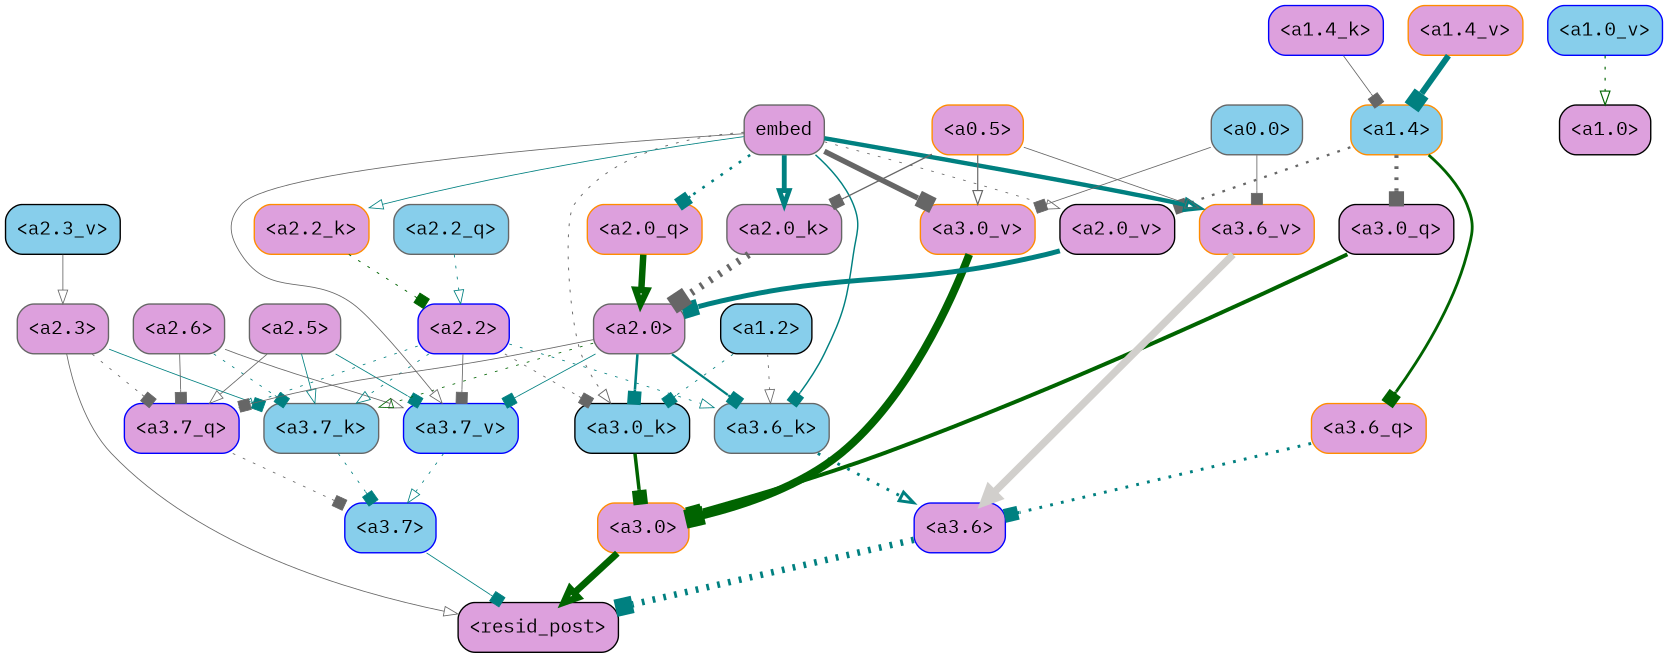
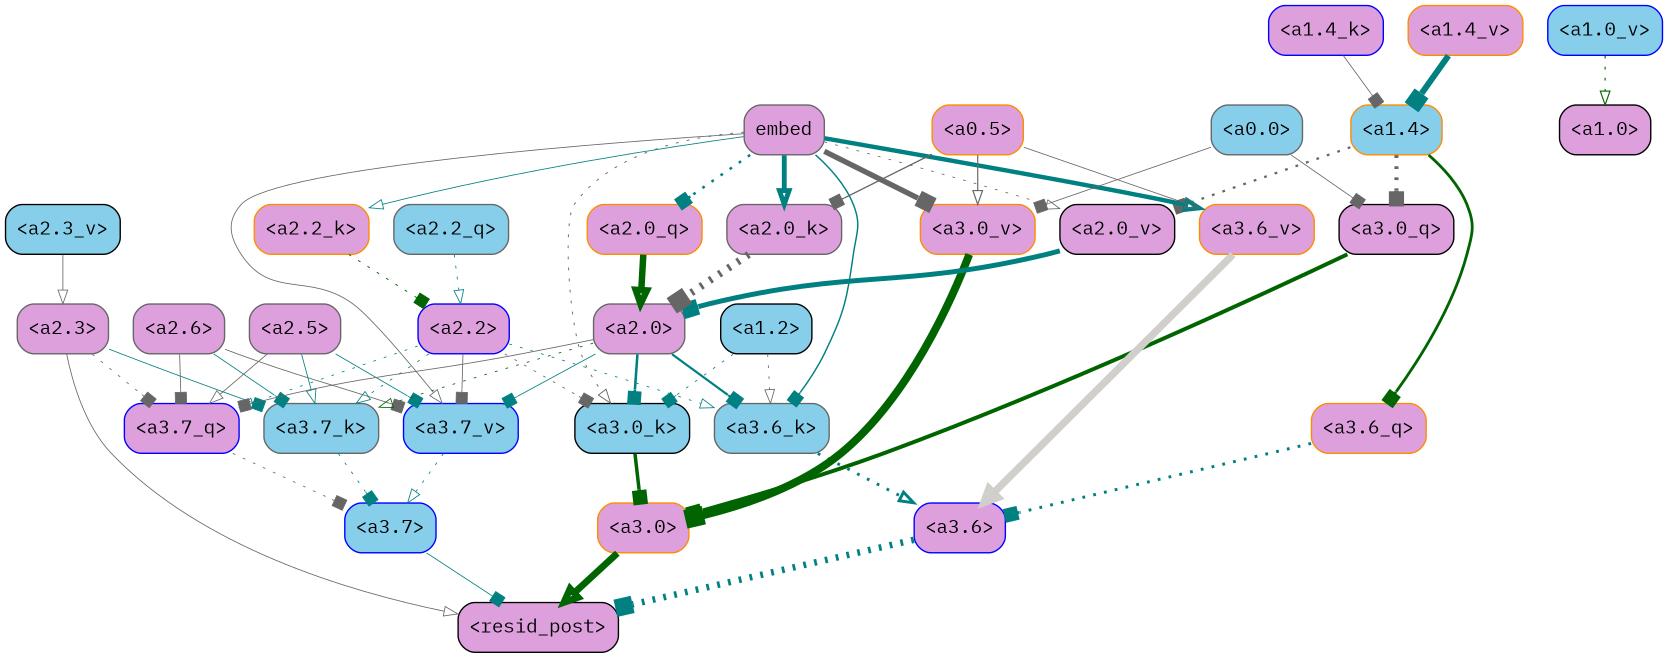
edge "<a0.0>" -> "<a3.6_v>": now "<a0.0>" -> "<a3.0_q>"
edge "<a2.6>" -> "<a3.7_v>": arrowhead onormal -> box
edge "<a2.6>" -> "<a3.7_k>": style dotted -> bold
